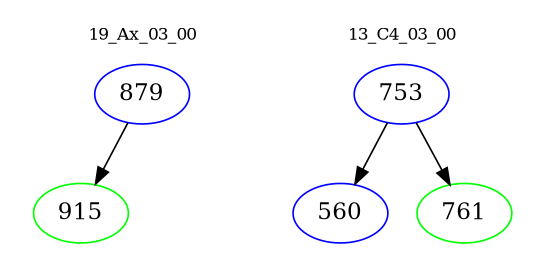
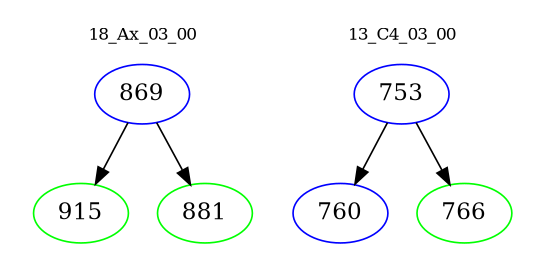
cluster "19_Ax_03_00": label "19_Ax_03_00" -> "18_Ax_03_00"
node "879": label "879" -> "869"
node "881": added
node "560": label "560" -> "760"
node "761": label "761" -> "766"
